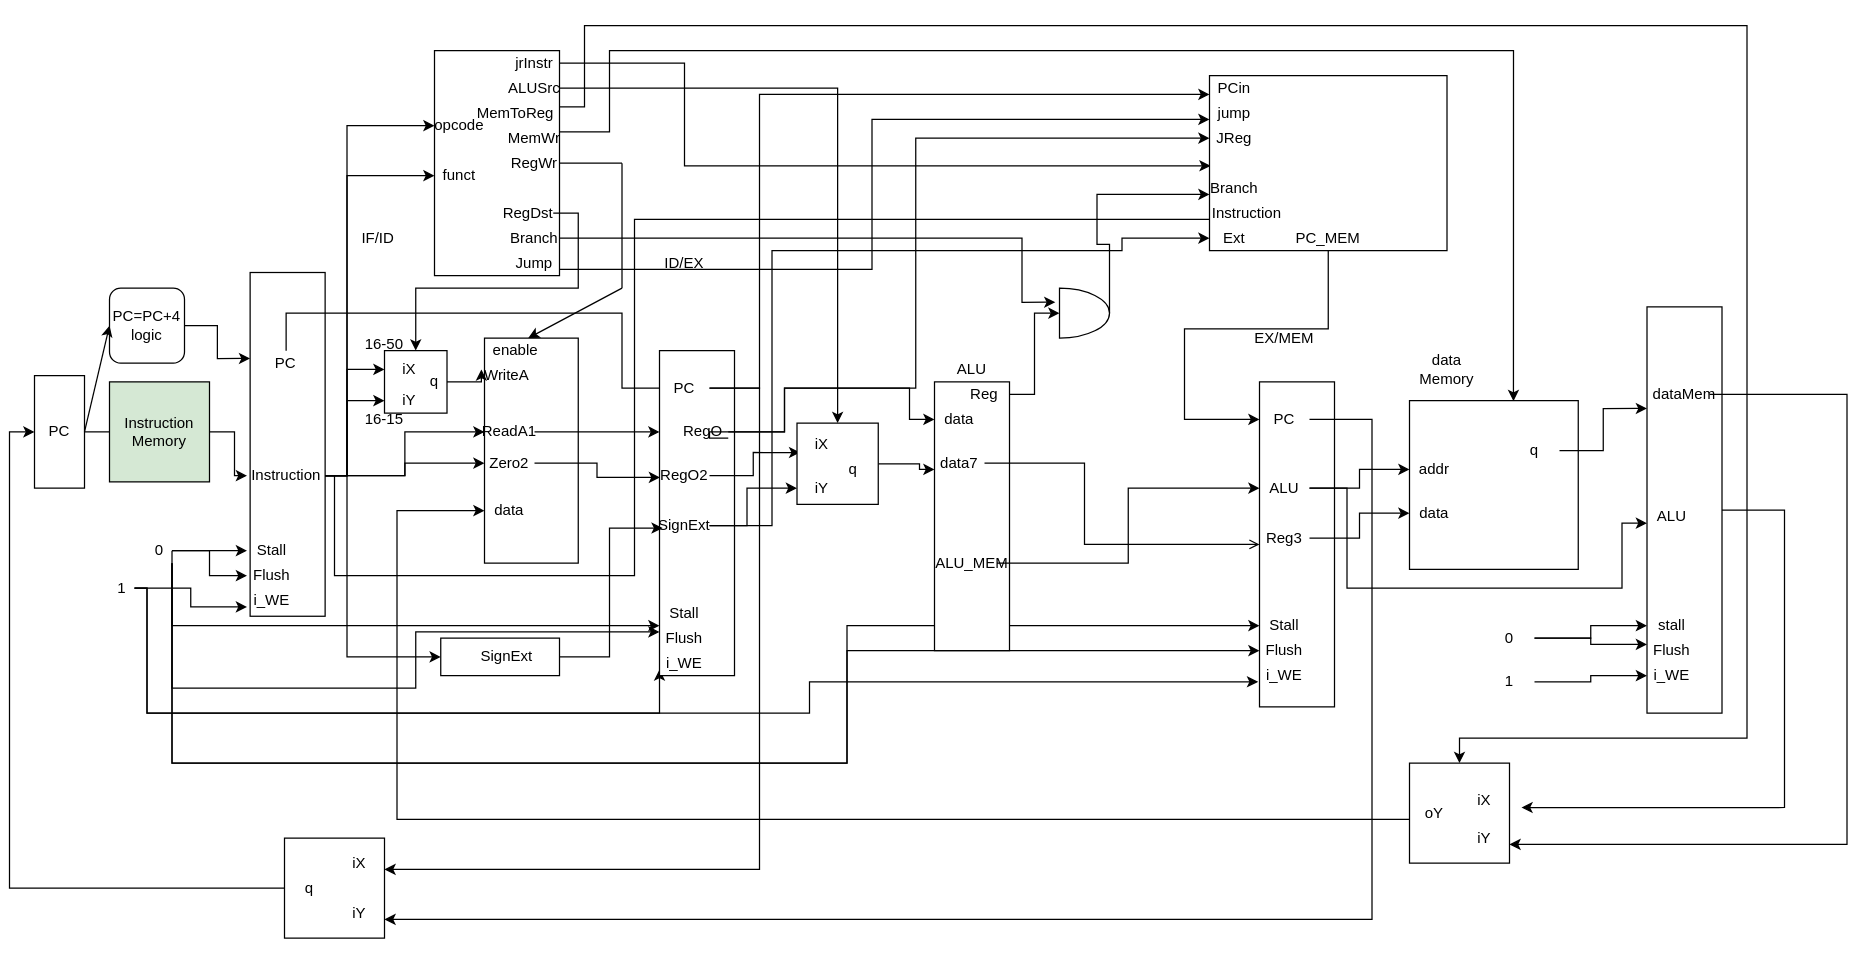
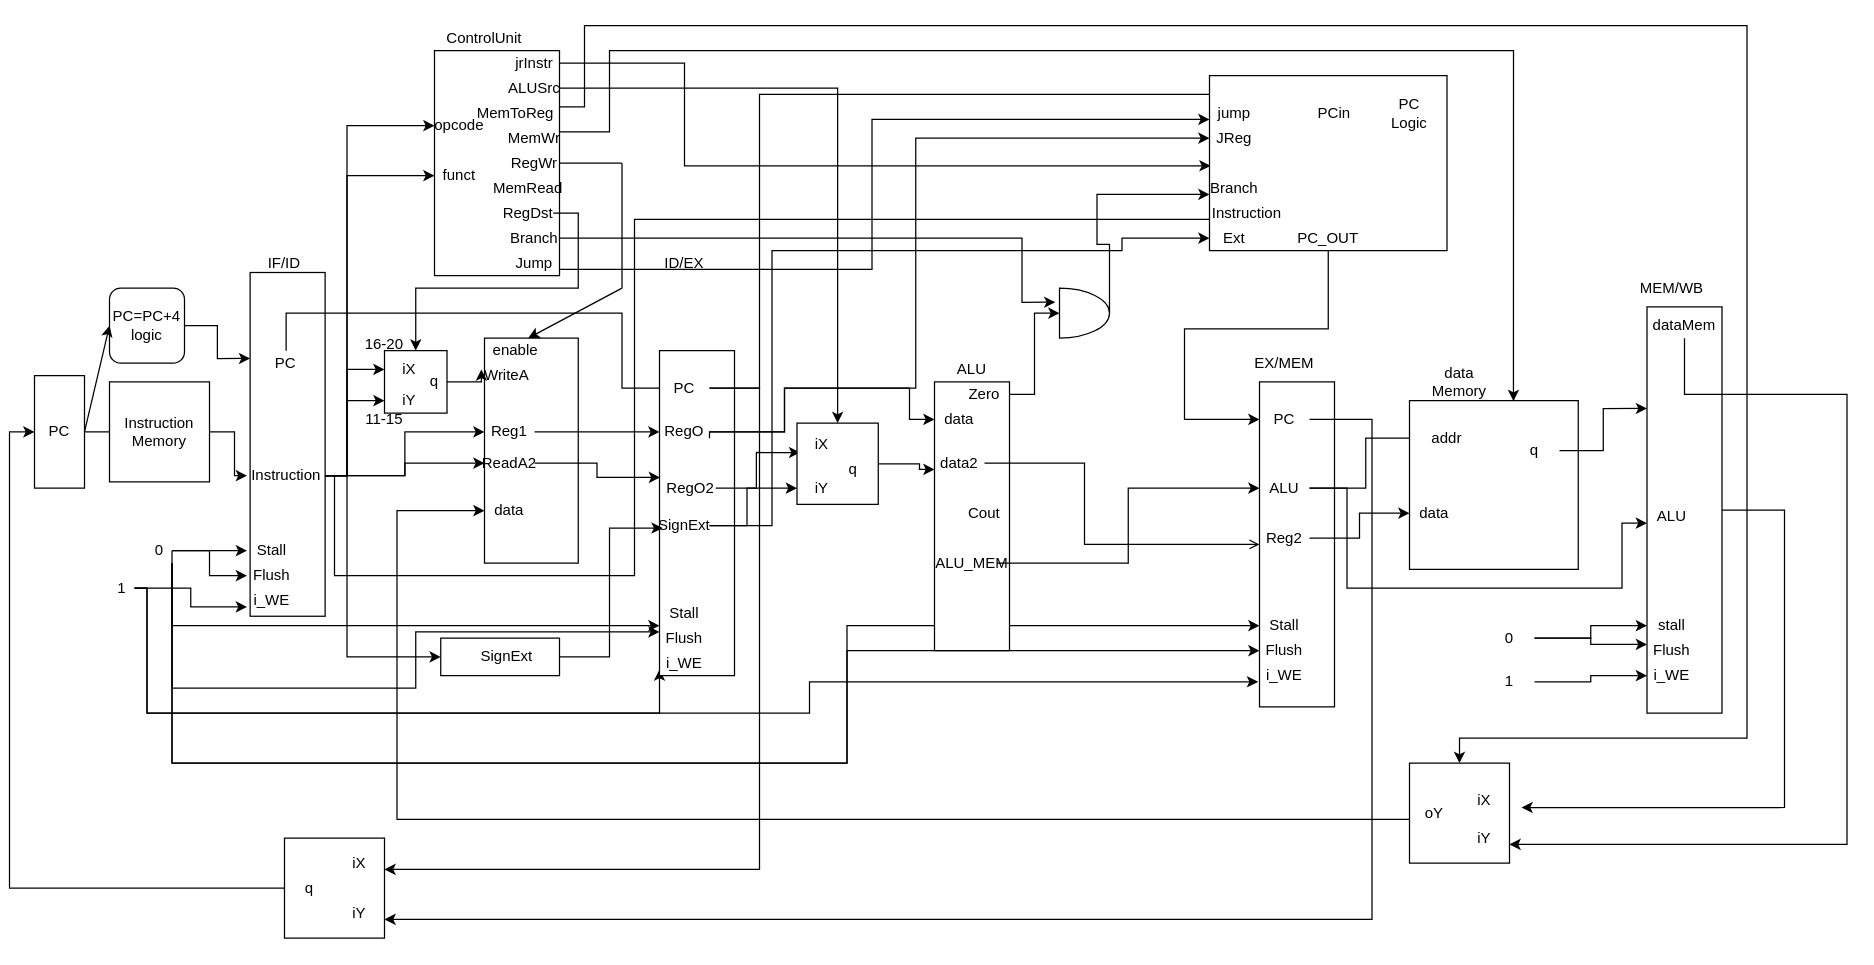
node "ControlUnit": added
node "PCin": moved (1234, 88) -> (1334, 113)
node "PC Logic": added
node "MemRead": added
node "IF/ID": moved (378, 238) -> (284, 263)
node "PC_MEM": label "PC_MEM" -> "PC_OUT"
node "MEM/WB": added
node "EX/MEM": moved (1284, 338) -> (1284, 363)
node "16-50": label "16-50" -> "16-20"
node "data Memory": moved (1447, 369) -> (1459, 382)
node "Reg": label "Reg" -> "Zero"
node "dataMem": moved (1684, 394) -> (1684, 326)
node "16-15": label "16-15" -> "11-15"
node "Instruction Memory": fillcolor #d5e8d4 -> #ffffff
node "ReadA1": label "ReadA1" -> "Reg1"
node "RegO": moved (703, 432) -> (684, 432)
node "Zero2": label "Zero2" -> "ReadA2"
node "data7": label "data7" -> "data2"
node "addr": moved (1434, 469) -> (1447, 438)
node "RegO2": moved (684, 476) -> (691, 488)
node "Cout": added
node "Reg3": label "Reg3" -> "Reg2"
